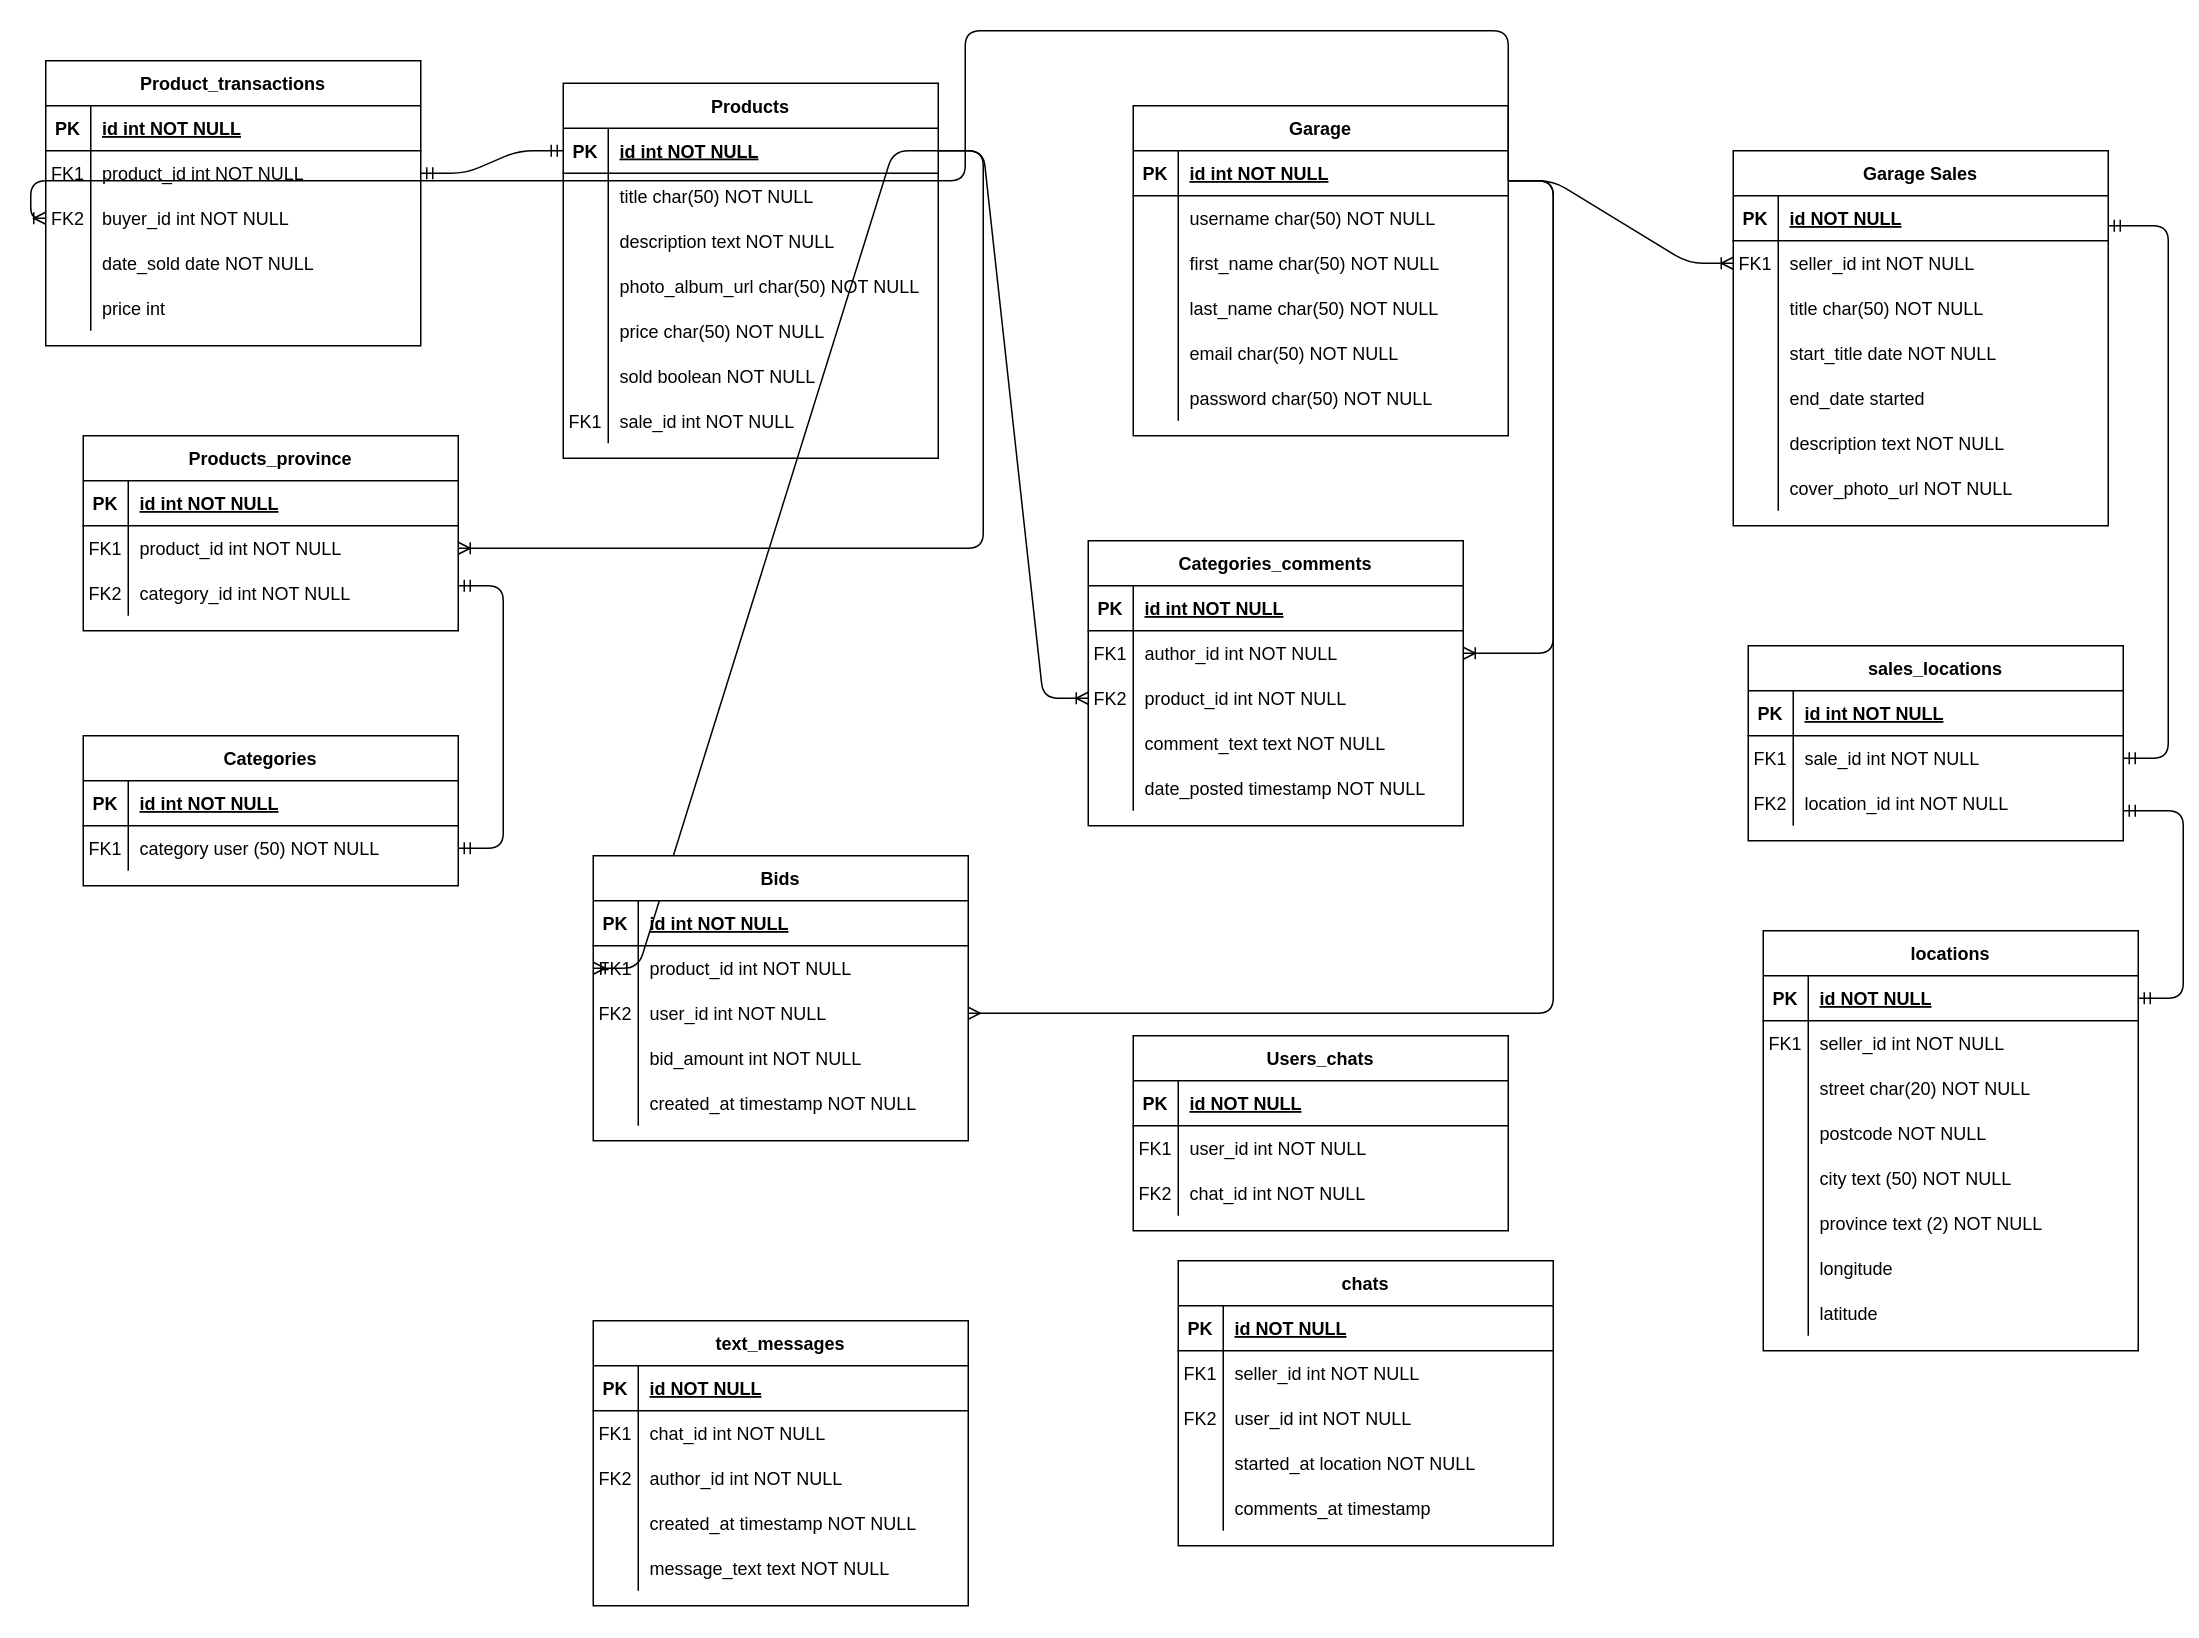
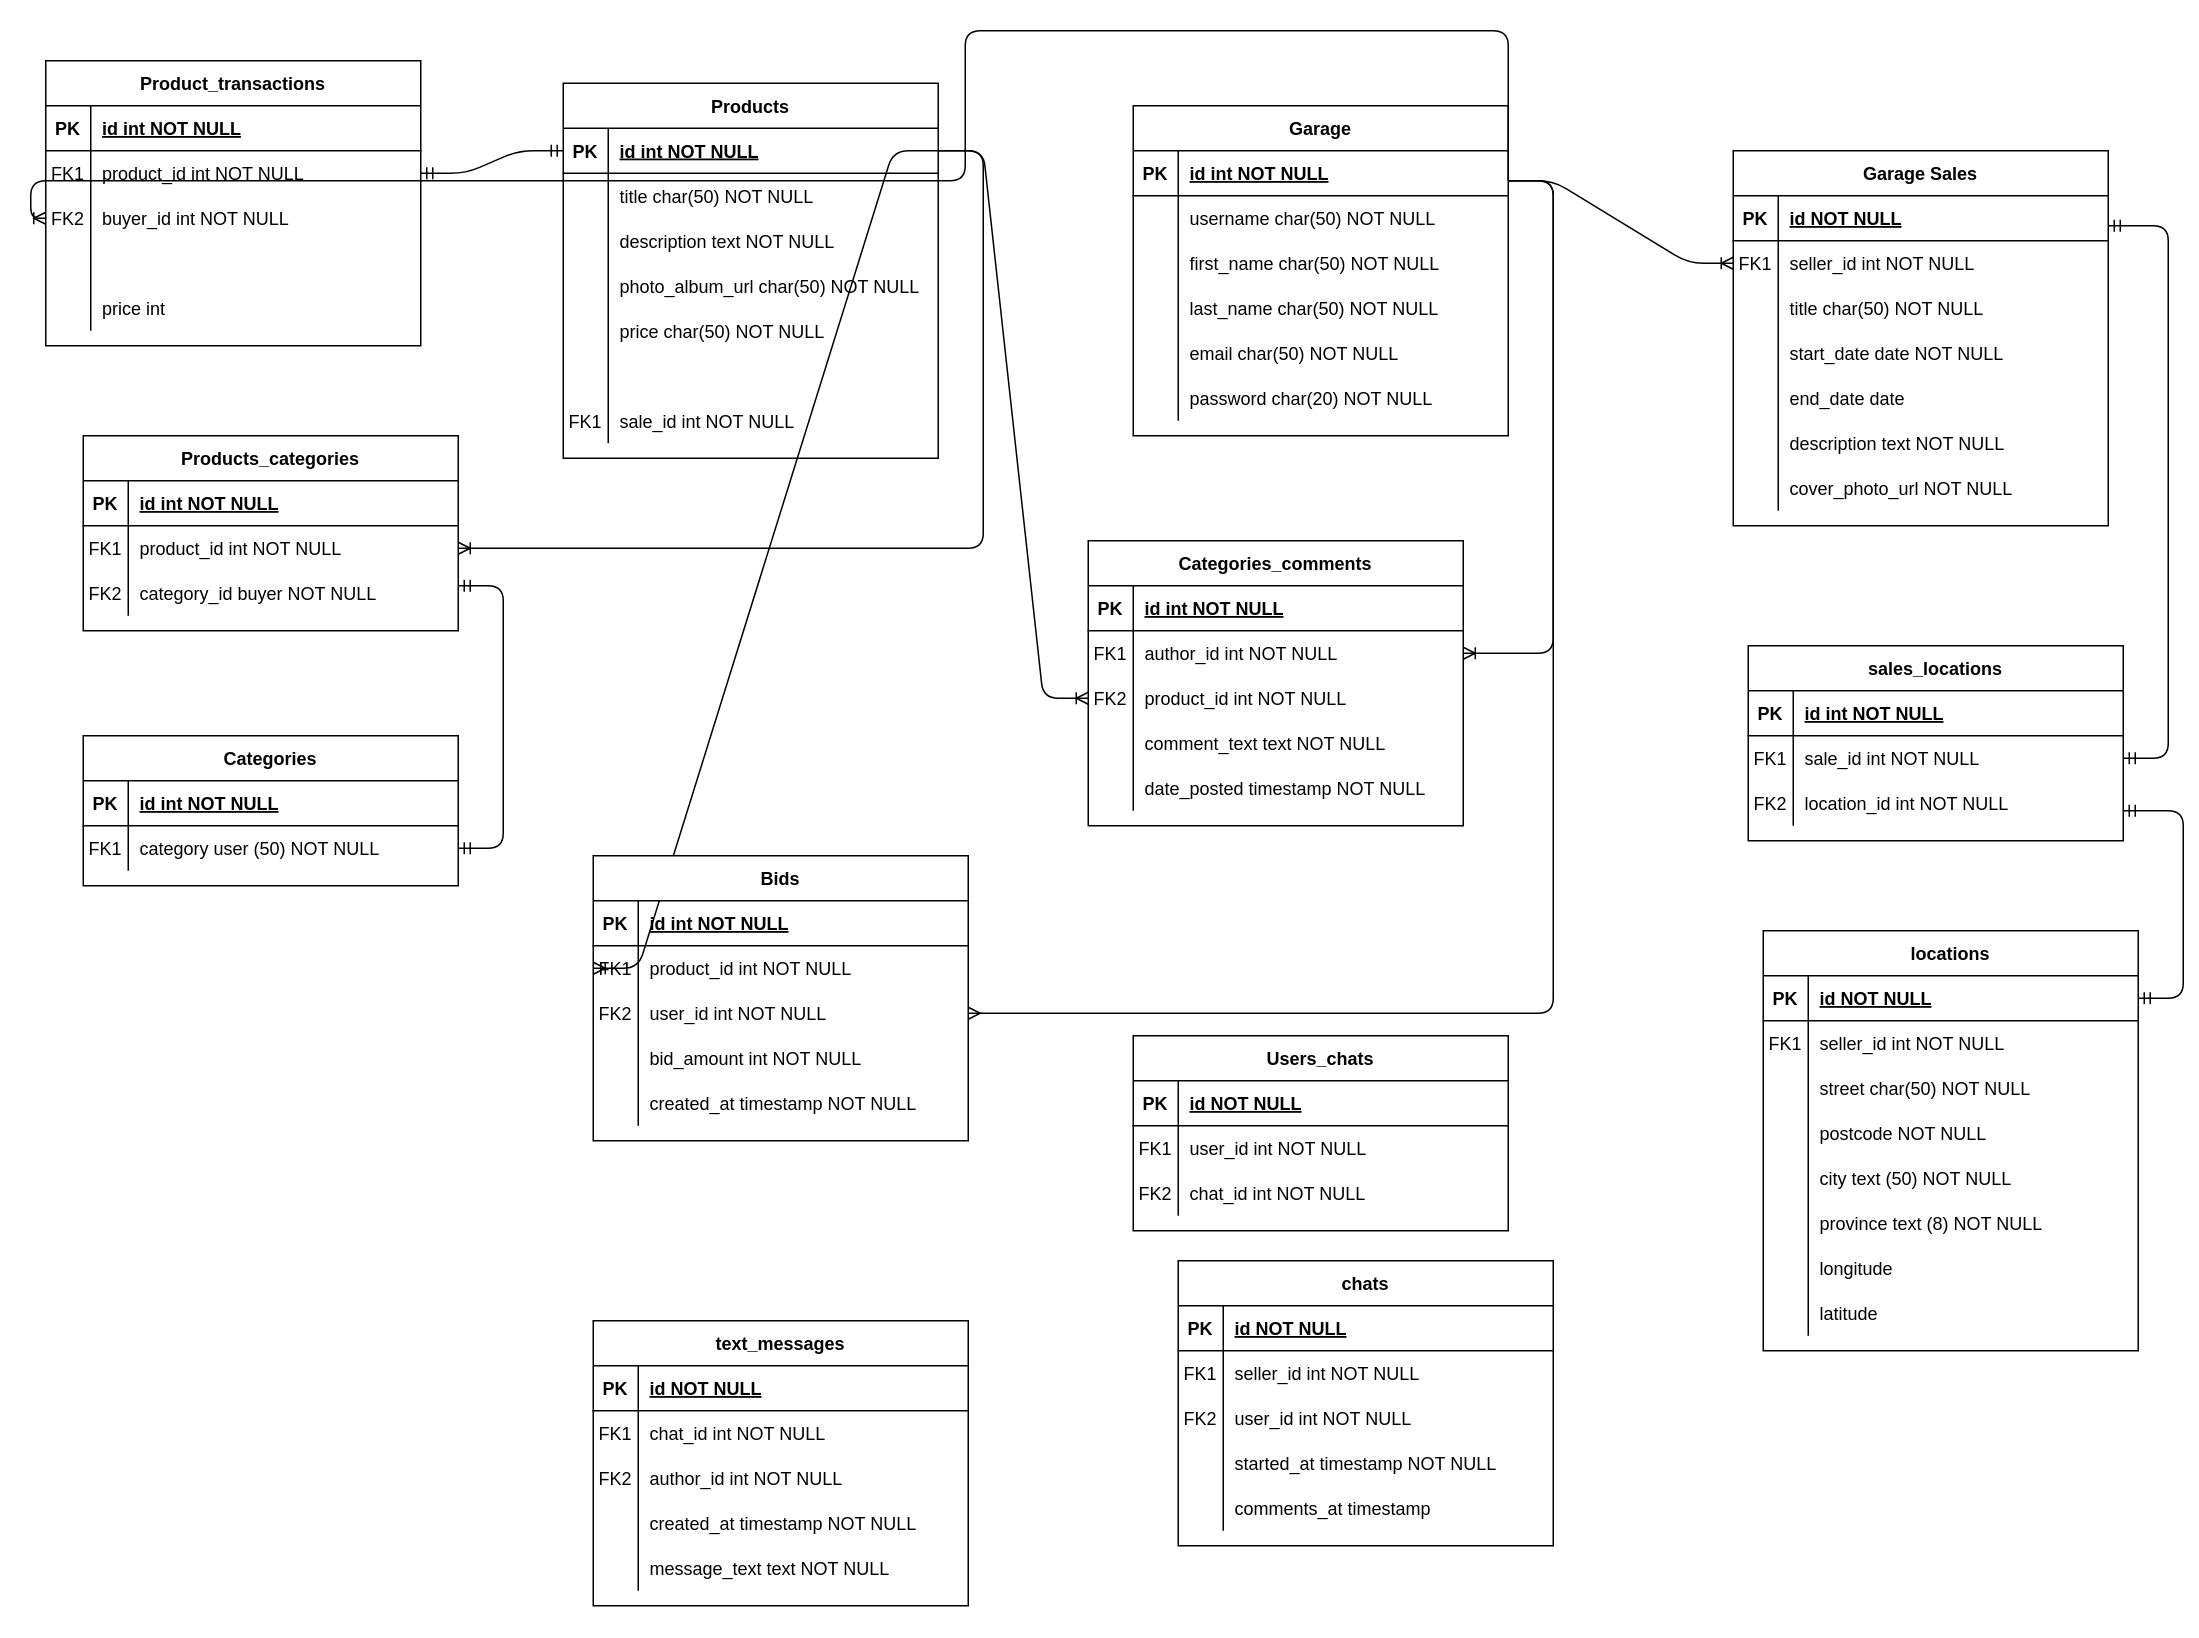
node "date_sold date NOT NULL": removed
node "start_title date NOT NULL": label "start_title date NOT NULL" -> "start_date date NOT NULL"
node "sold boolean NOT NULL": removed
node "password char(50) NOT NULL": label "password char(50) NOT NULL" -> "password char(20) NOT NULL"
node "end_date started": label "end_date started" -> "end_date date"
node "Products_province": label "Products_province" -> "Products_categories"
node "category_id int NOT NULL": label "category_id int NOT NULL" -> "category_id buyer NOT NULL"
node "street char(20) NOT NULL": label "street char(20) NOT NULL" -> "street char(50) NOT NULL"
node "province text (2) NOT NULL": label "province text (2) NOT NULL" -> "province text (8) NOT NULL"
node "started_at location NOT NULL": label "started_at location NOT NULL" -> "started_at timestamp NOT NULL"
